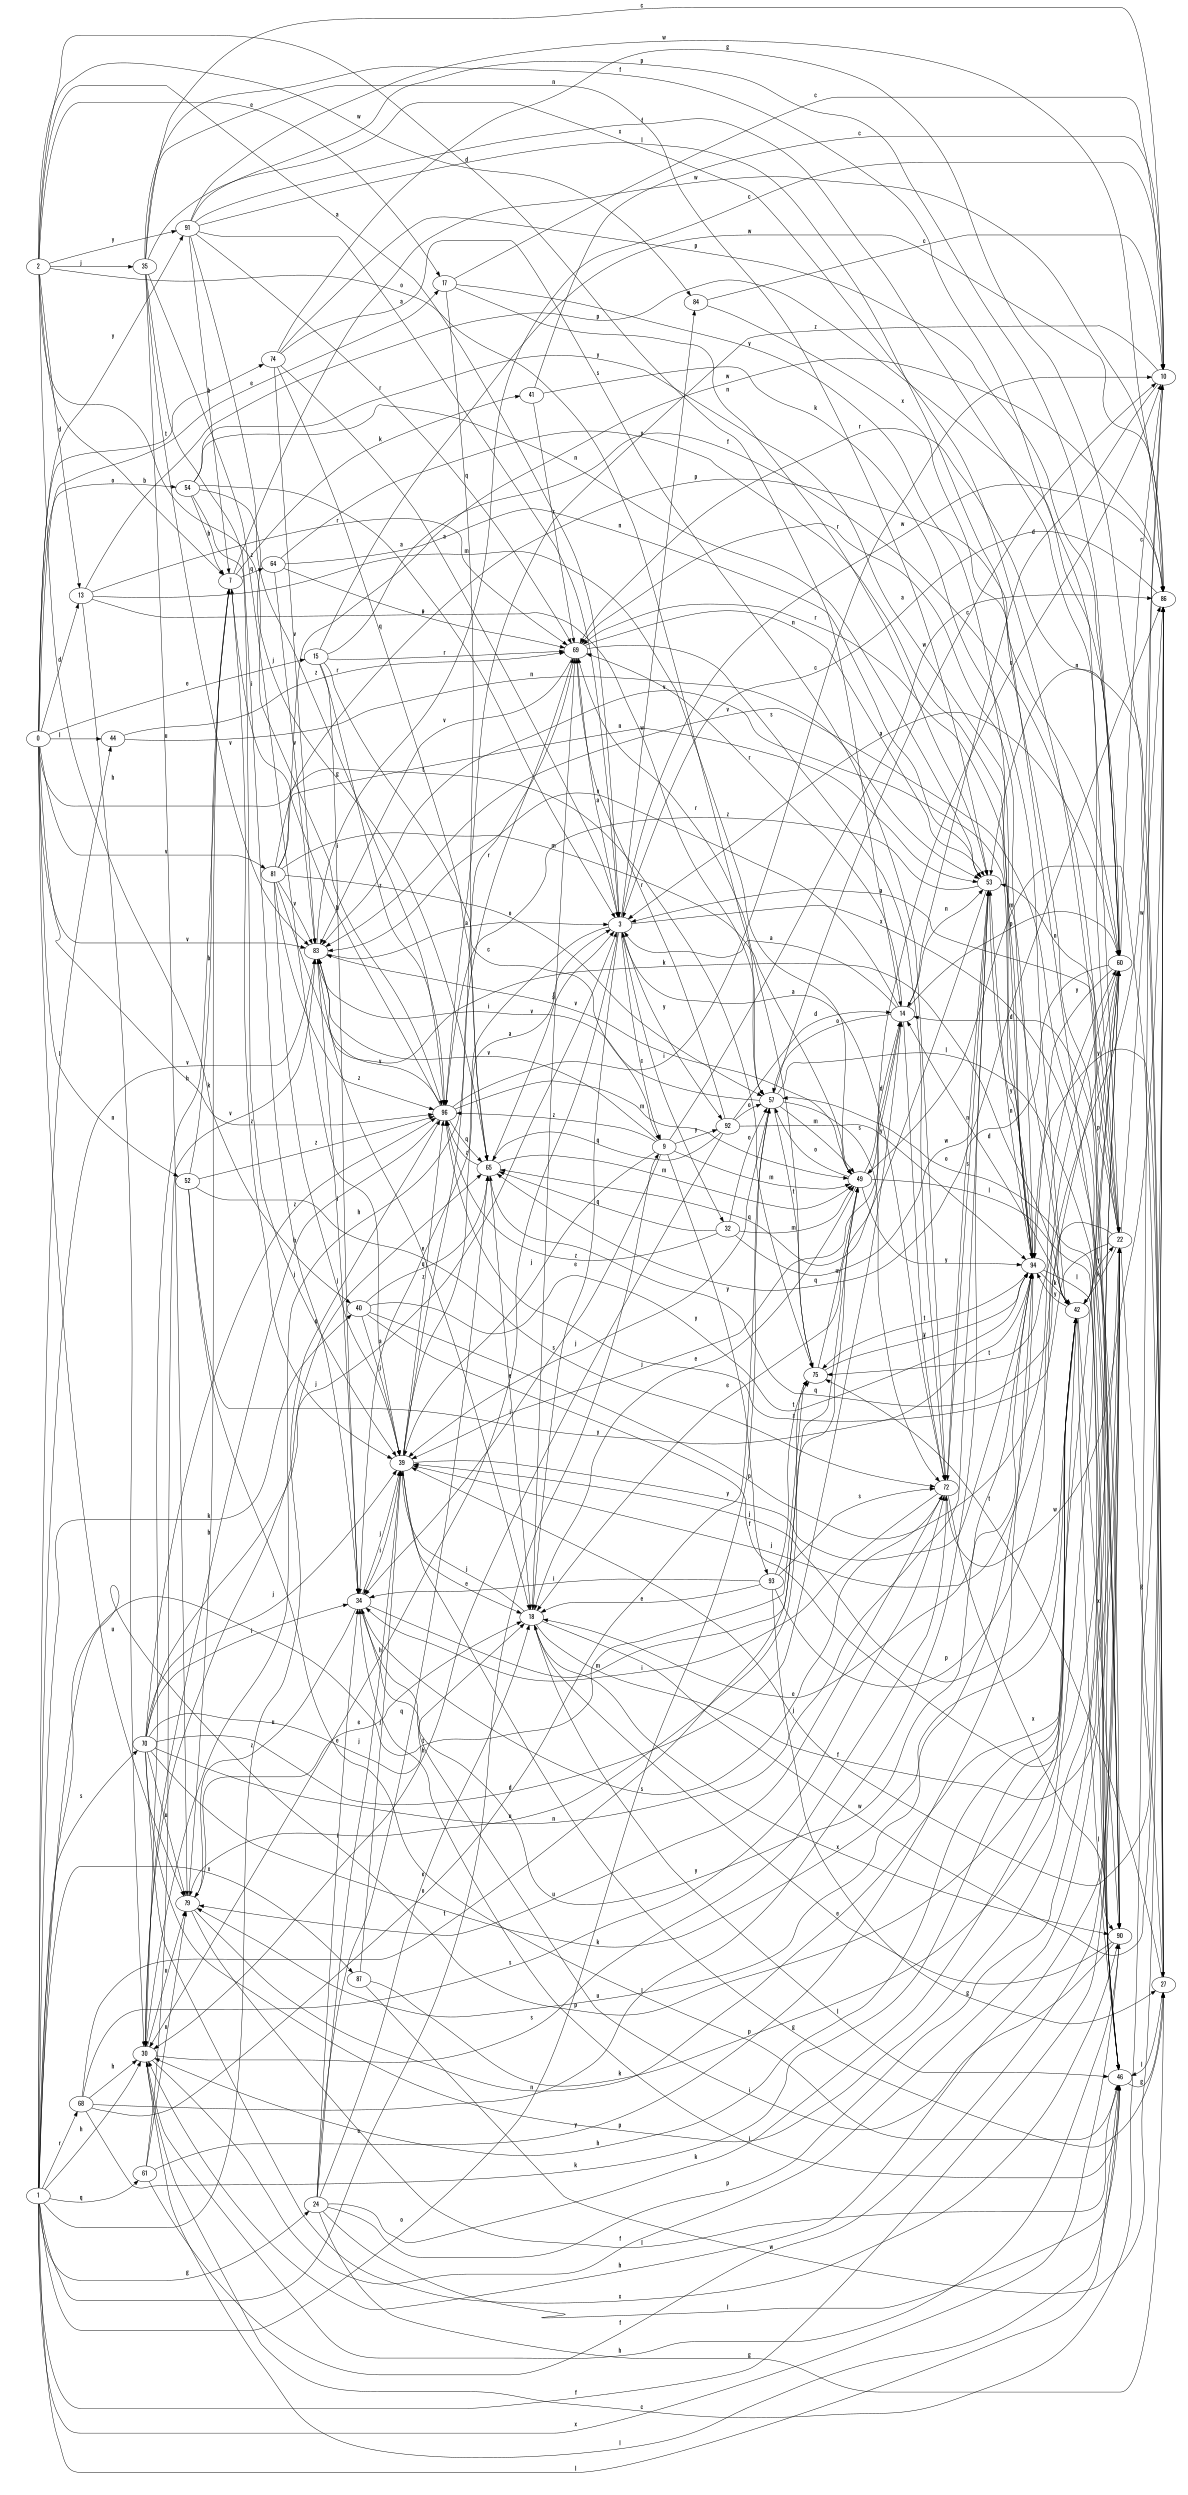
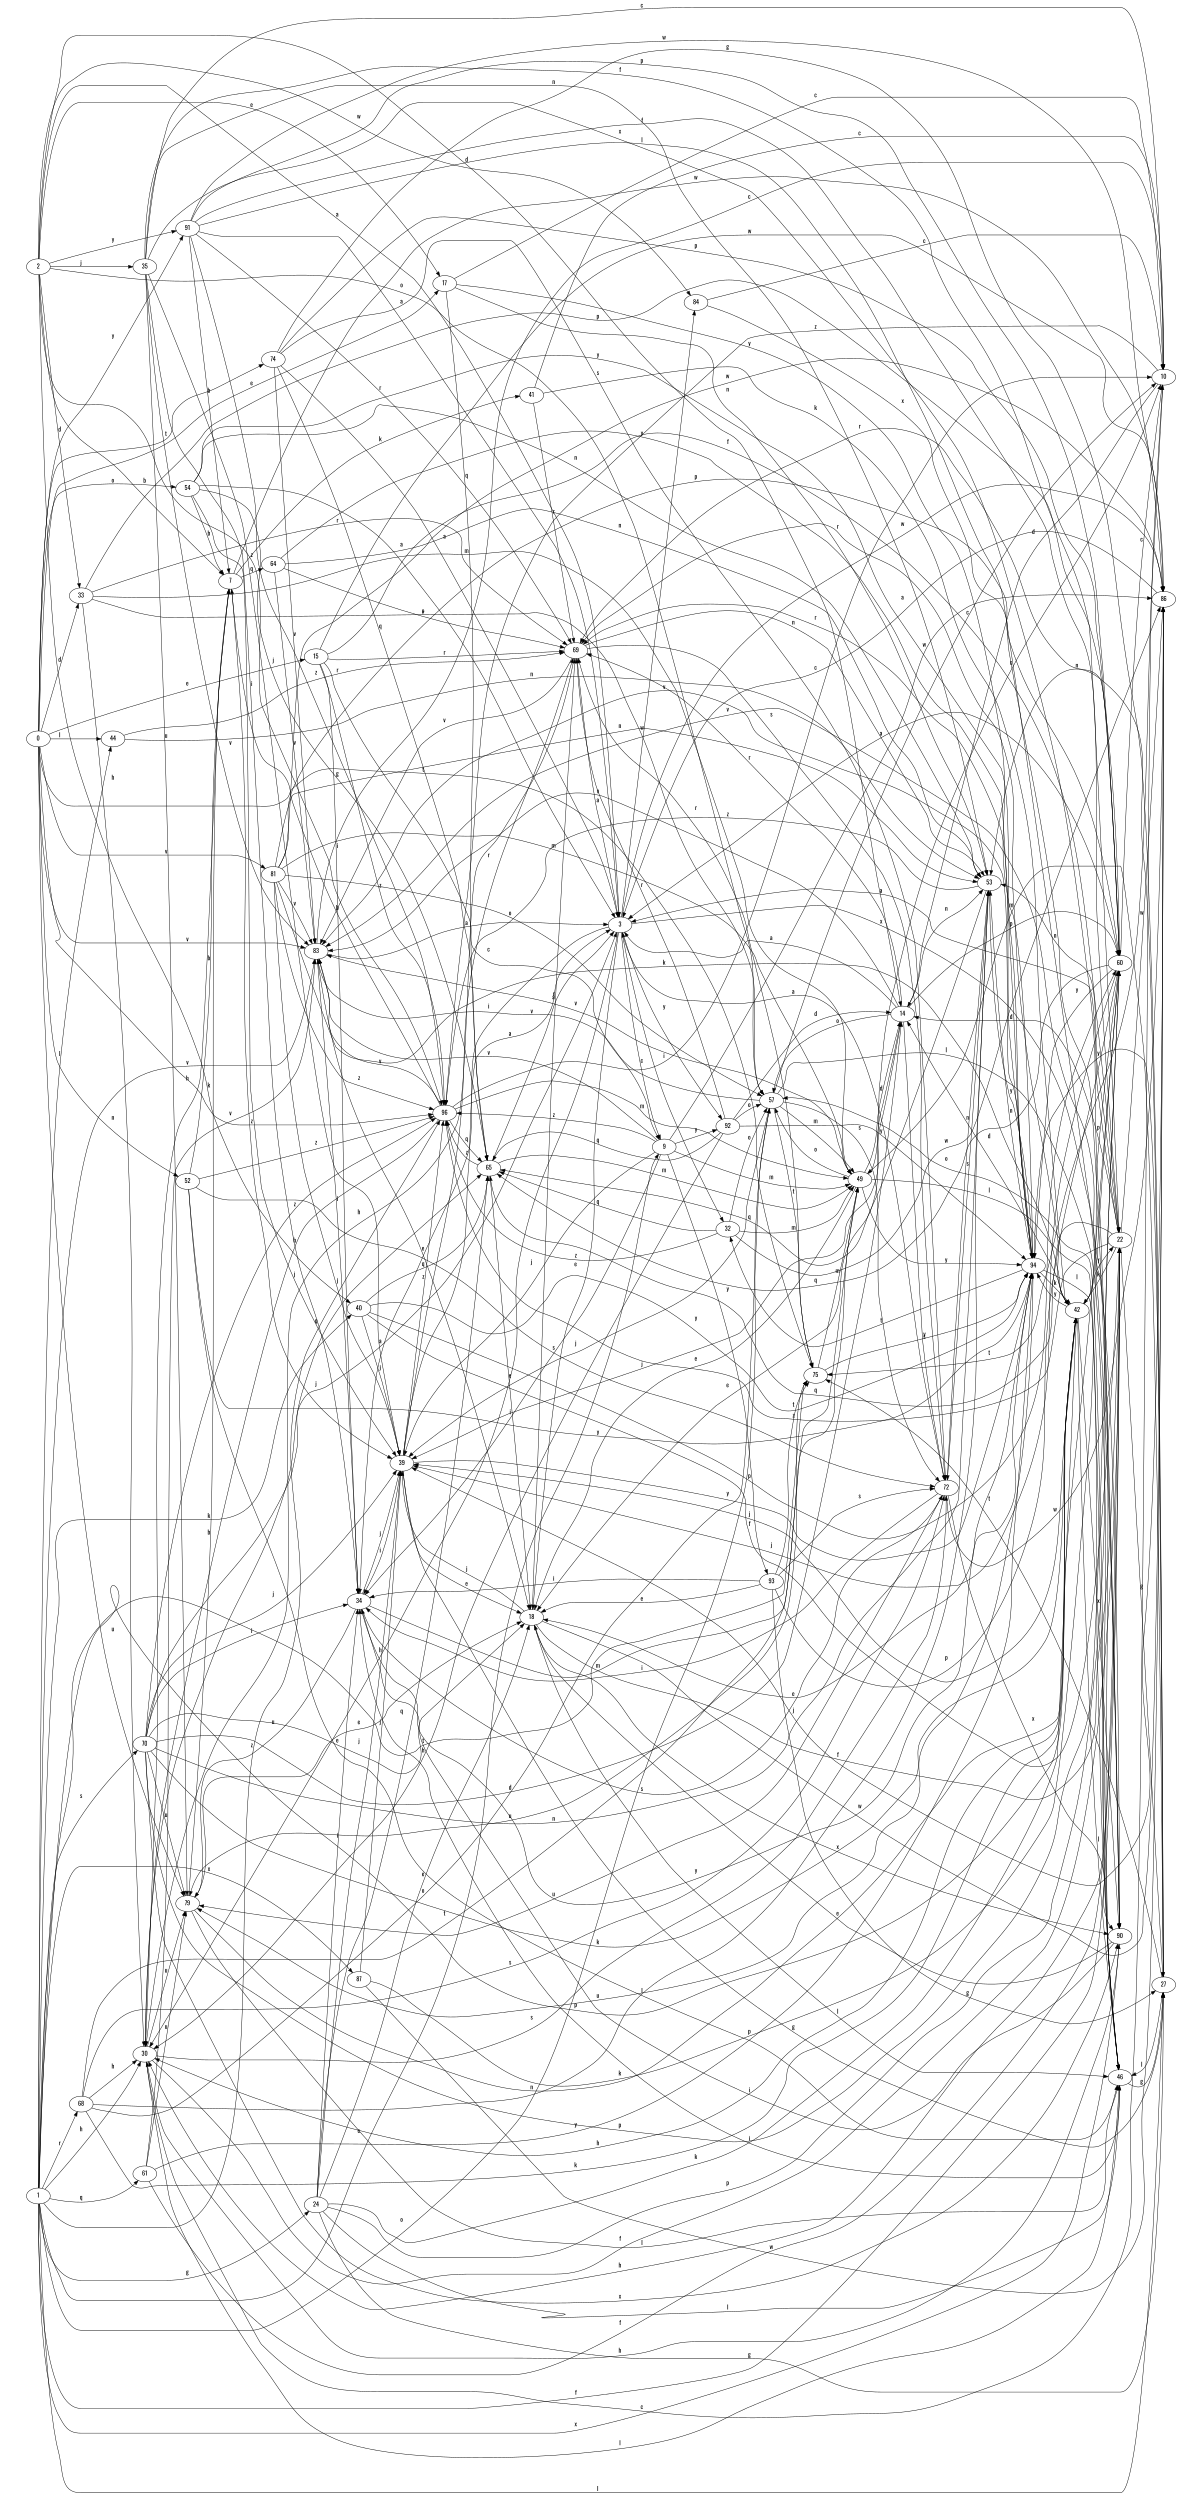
node "13": label "13" -> "33"
edge "94" -> "75": now "94" -> "32"
edge "1" -> "46": now "1" -> "27"
